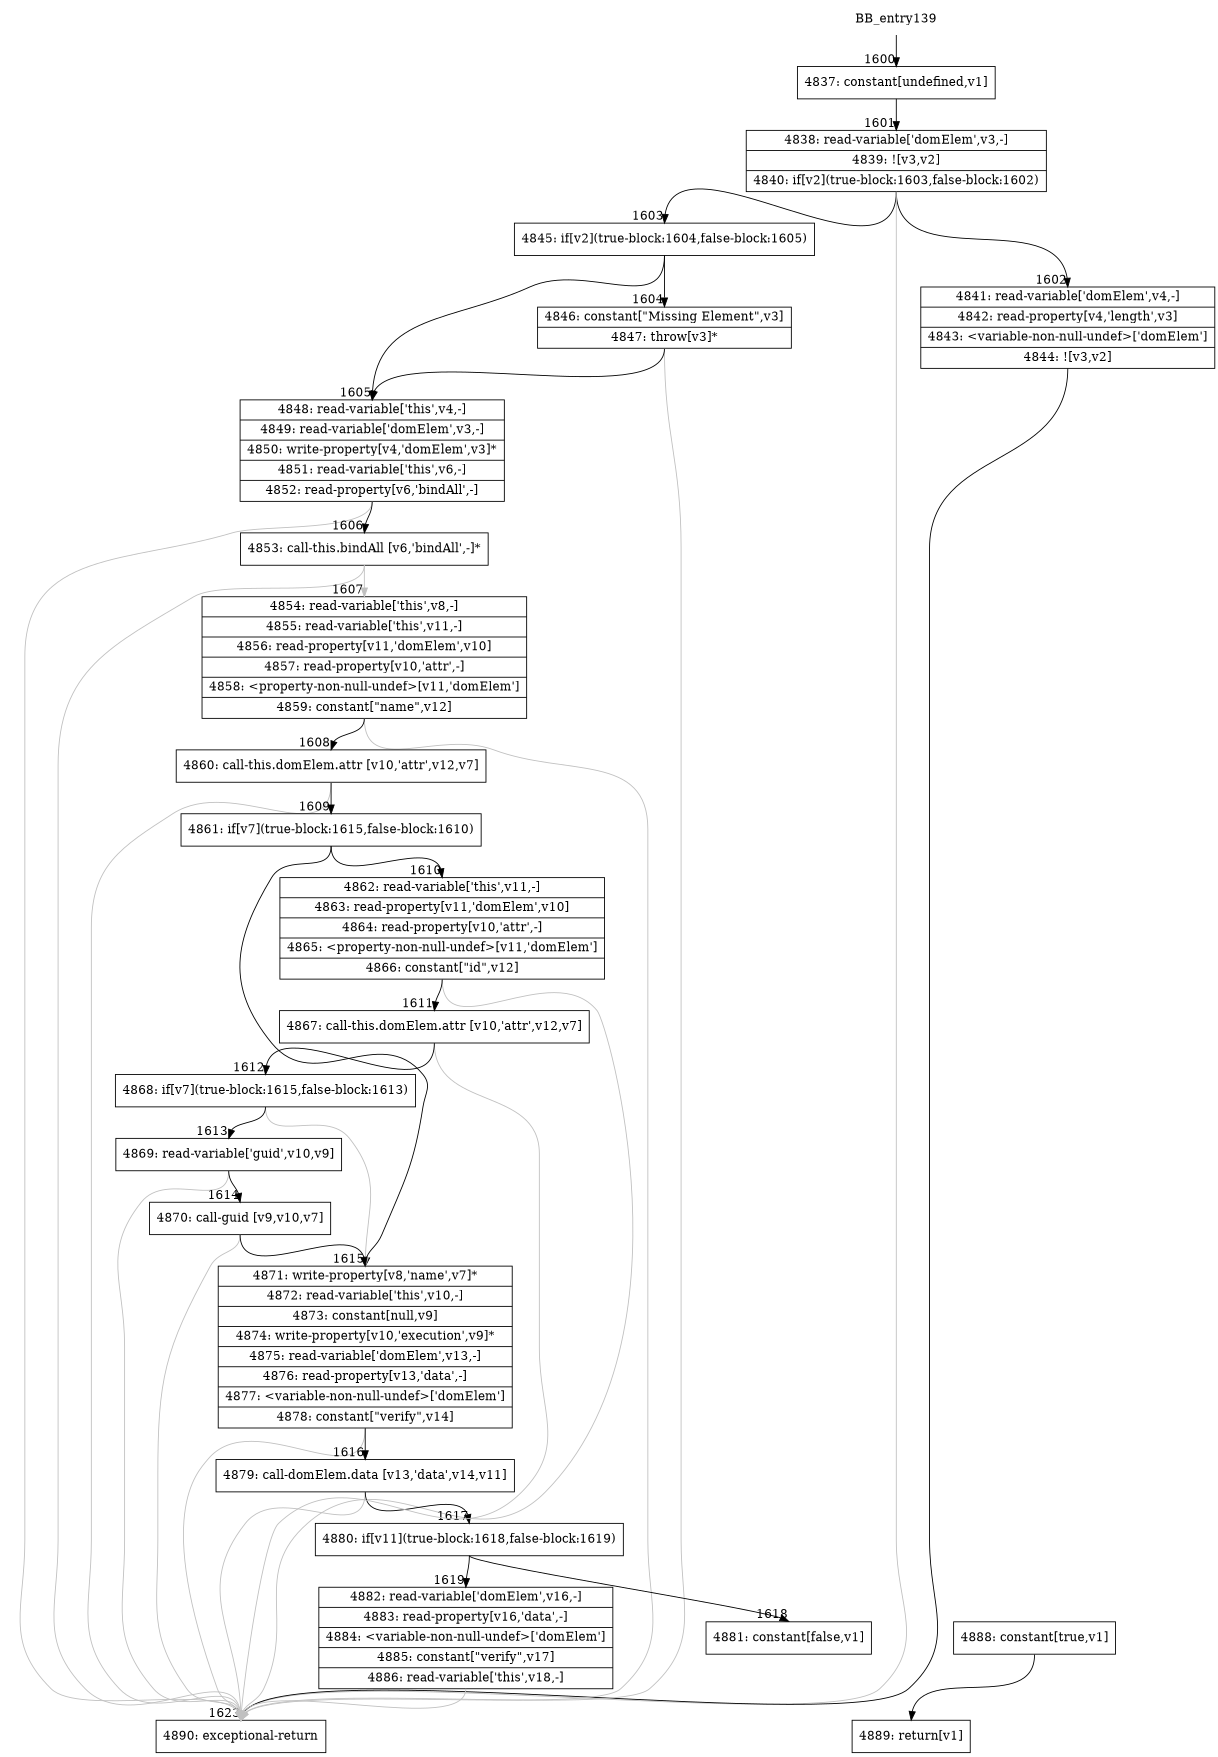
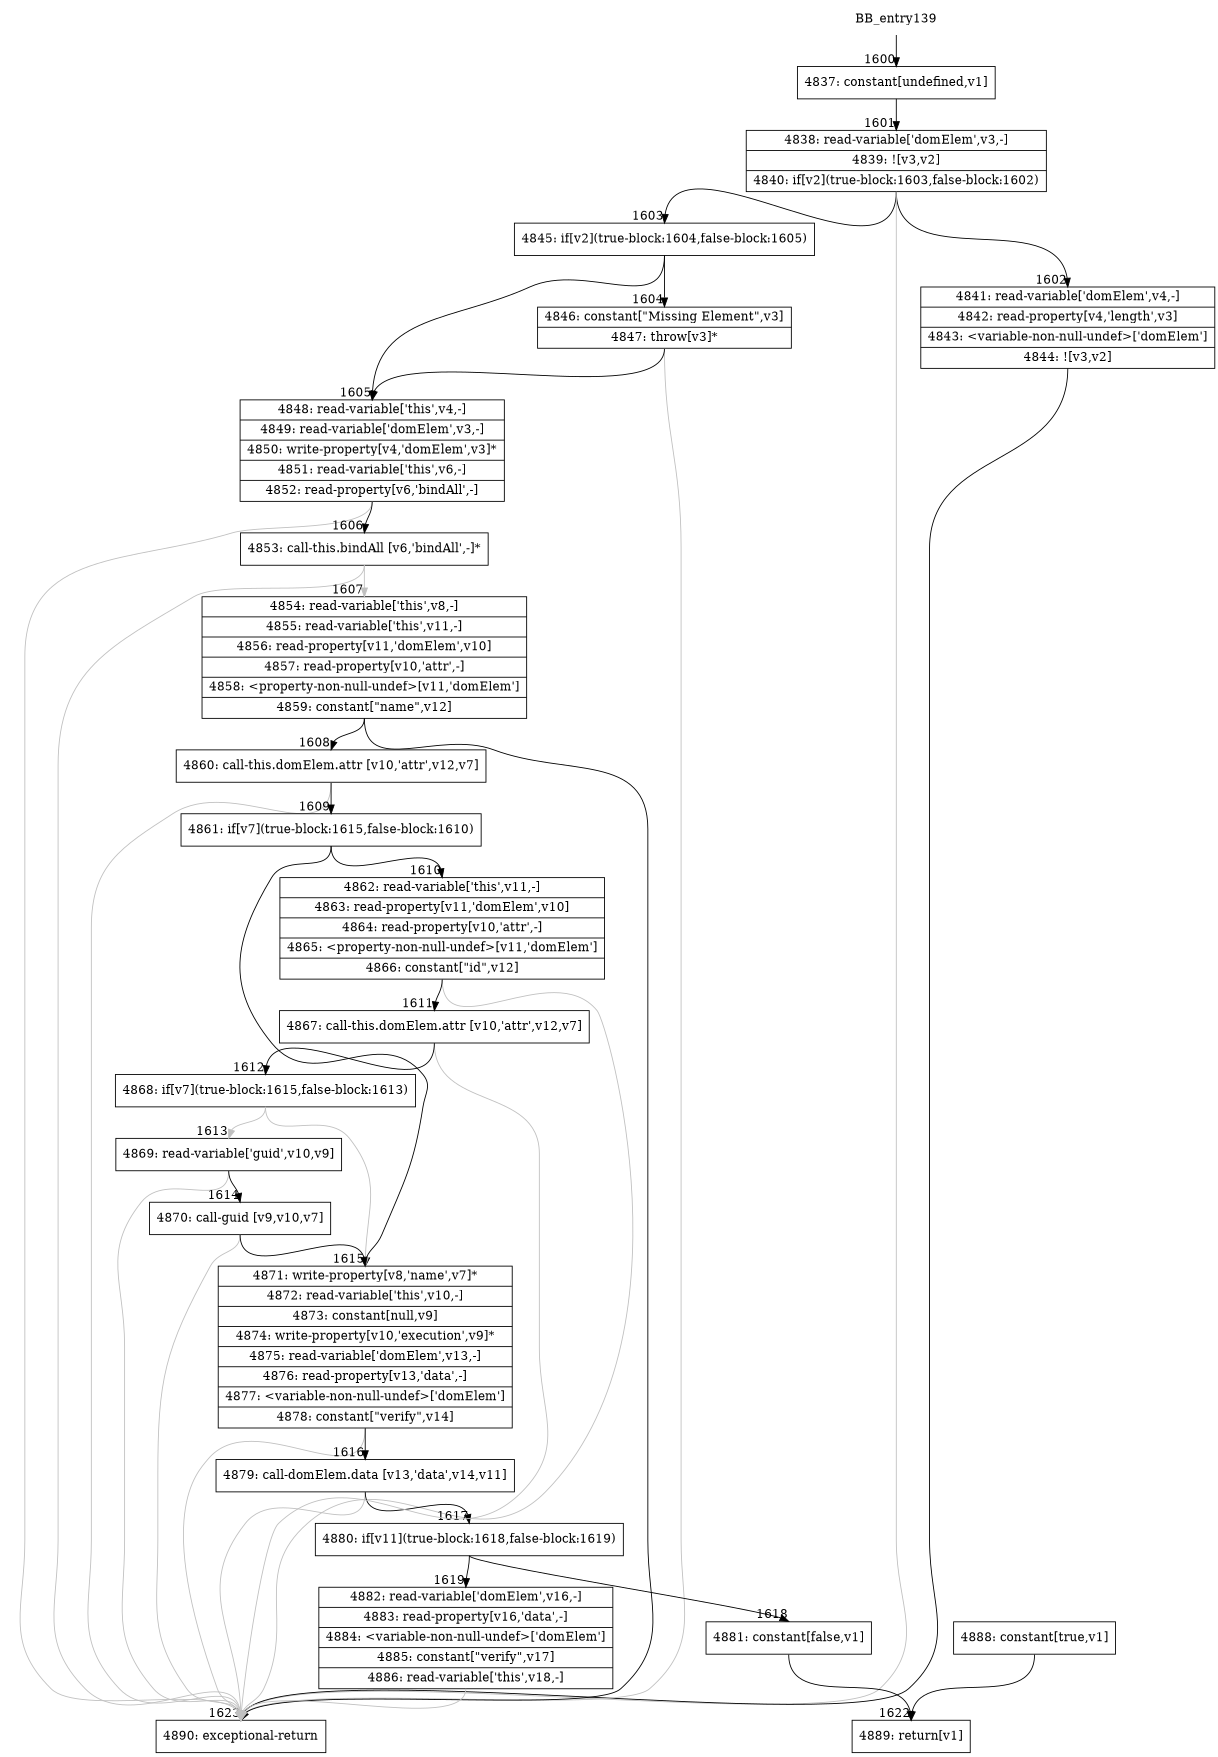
edge "4868: if[v7](true-block:1615,false-block:1613)" -> "4869: read-variable['guid',v10,v9]": color black -> gray
edge "4854: read-variable['this',v8,-]" -> "4890: exceptional-return": color gray -> black
edge "4881: constant[false,v1]" -> "4889: return[v1]": added
